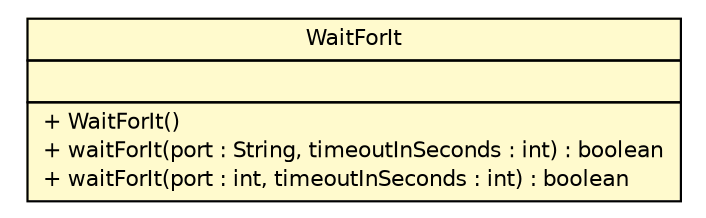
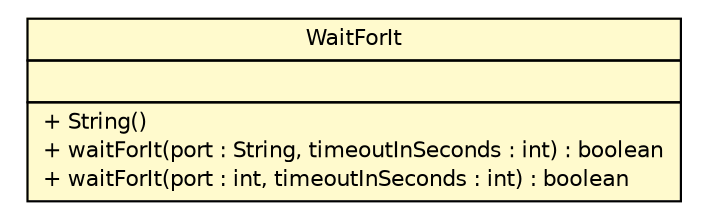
node "WaitForIt": text "+ WaitForIt()" -> "+ String()"
